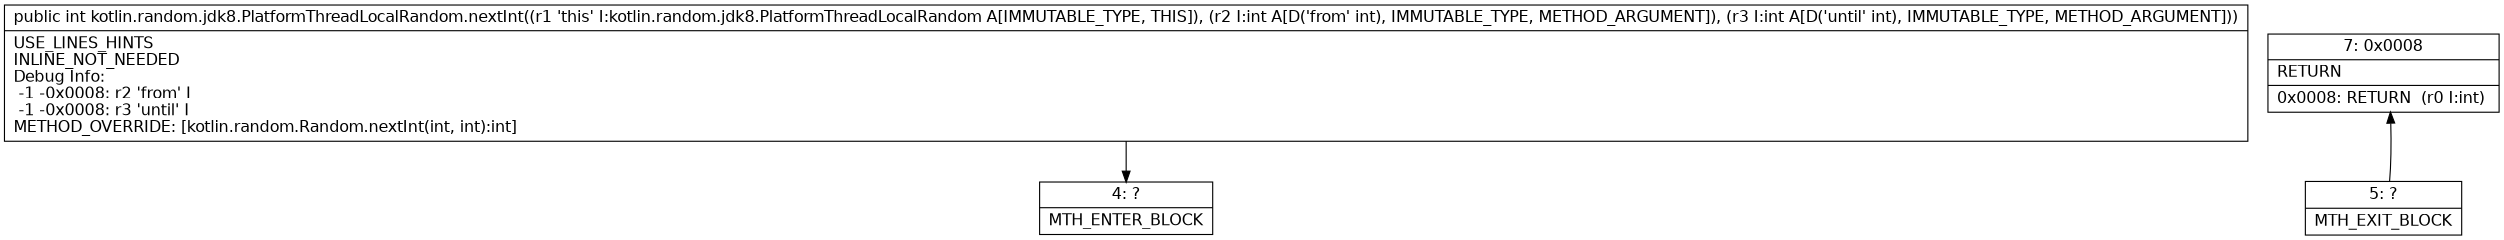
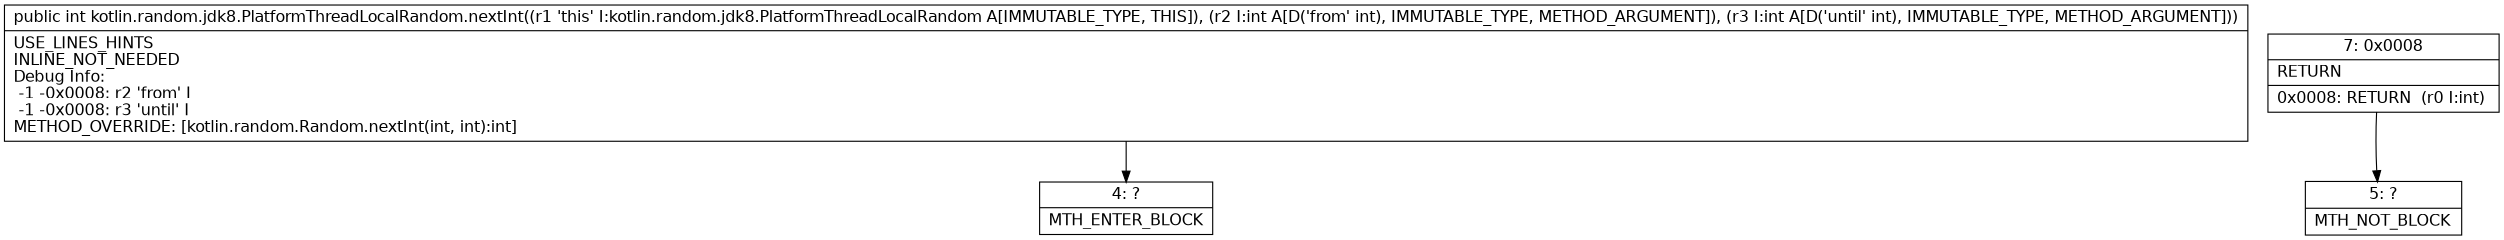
edge "5: ?" -> "7: 0x0008": reversed
node "5: ?": text "MTH_EXIT_BLOCK" -> "MTH_NOT_BLOCK"
